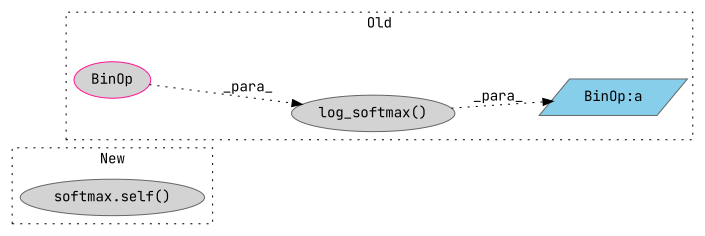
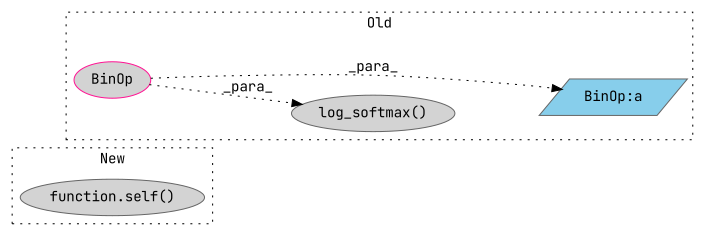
edge "log_softmax()" -> "BinOp:a": now "BinOp" -> "BinOp:a"
node "softmax.self()": label "softmax.self()" -> "function.self()"
